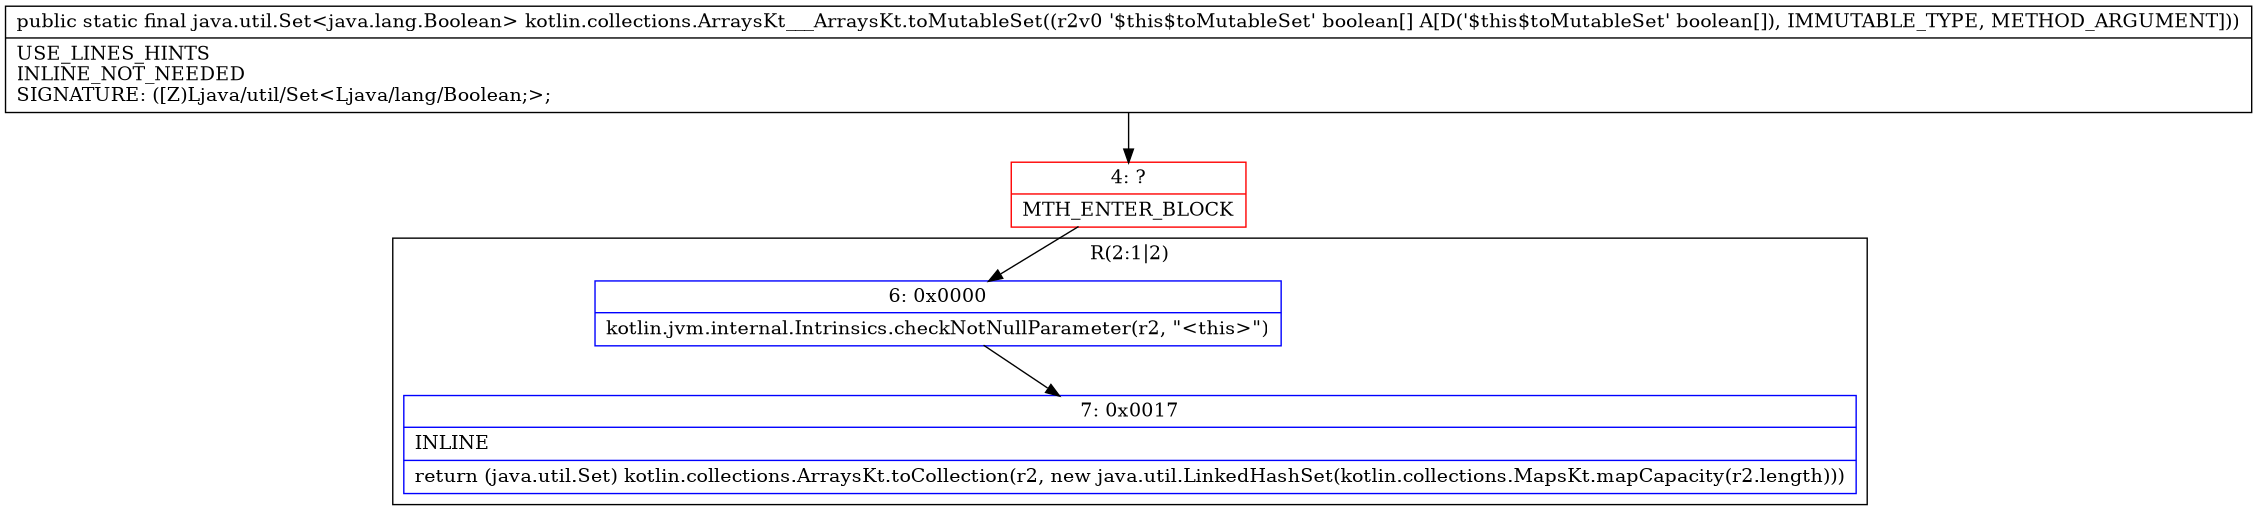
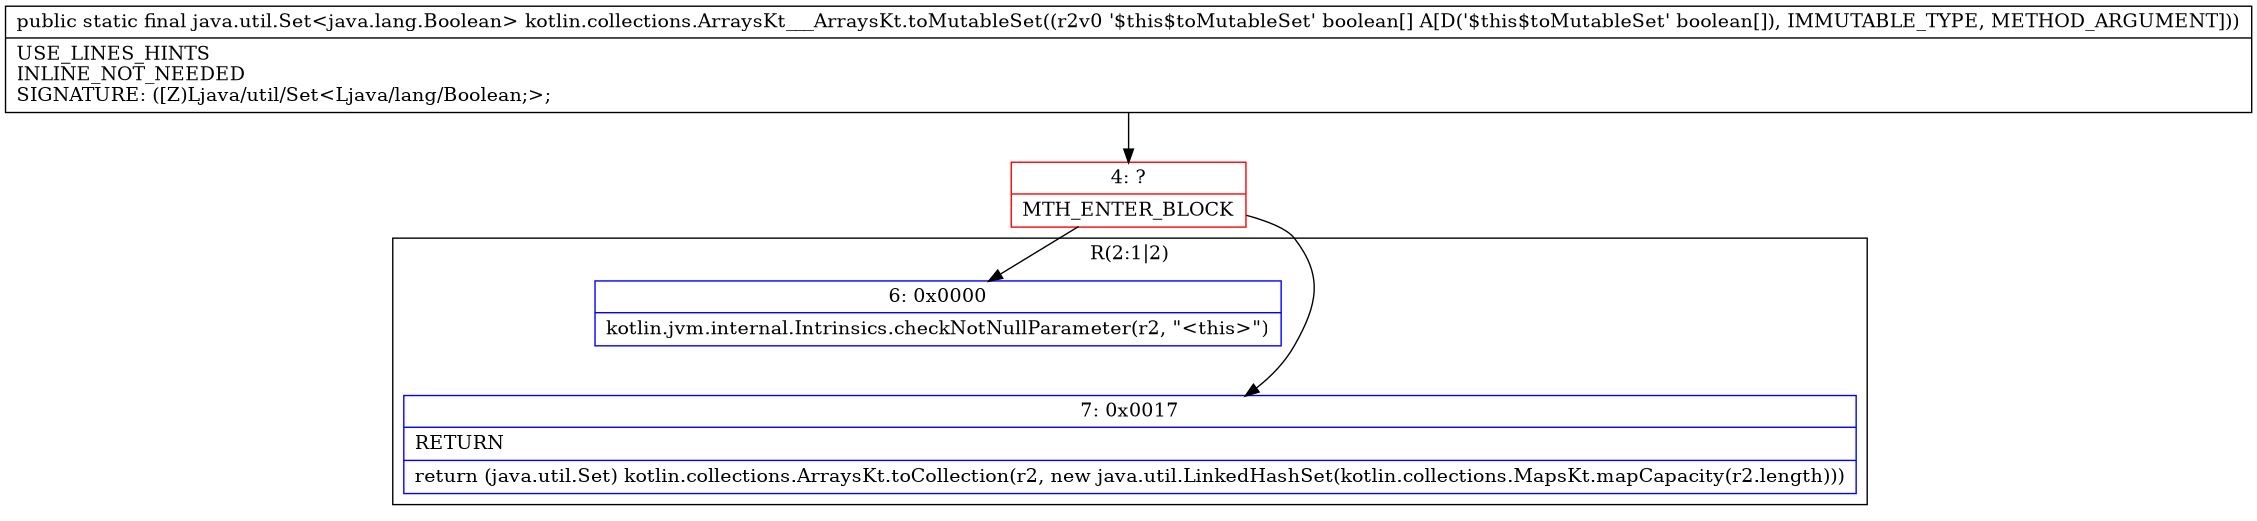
edge "6: 0x0000" -> "7: 0x0017": now "4: ?" -> "7: 0x0017"
node "7: 0x0017": text "INLINE" -> "RETURN"
